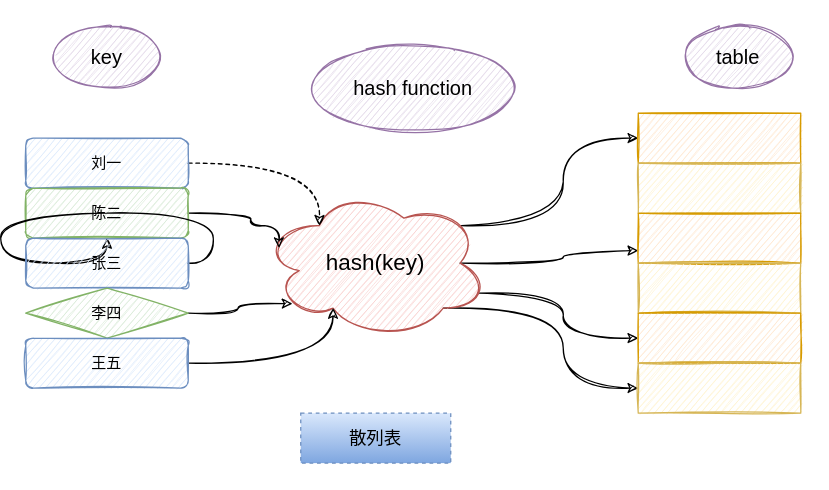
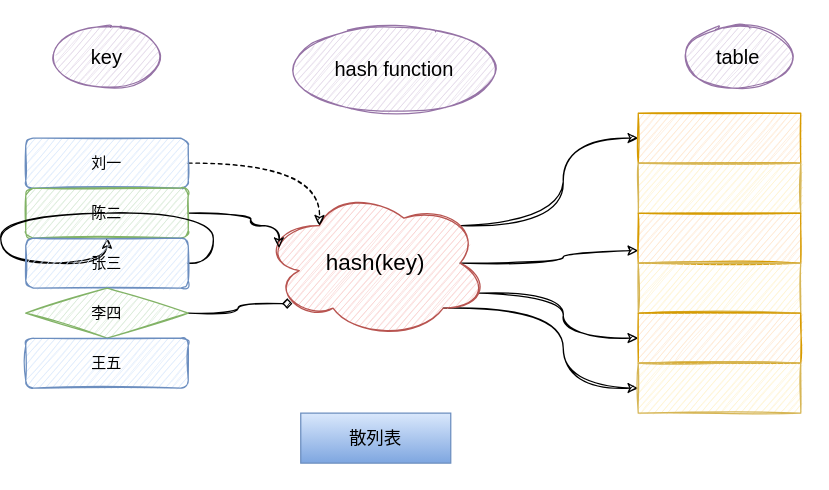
node "hash function": moved (413, 88) -> (394, 69)
edge "李四" -> "hash(key)": arrowhead classic -> diamond
edge "王五" -> "hash(key)": removed
node "散列表": style dashed -> solid
